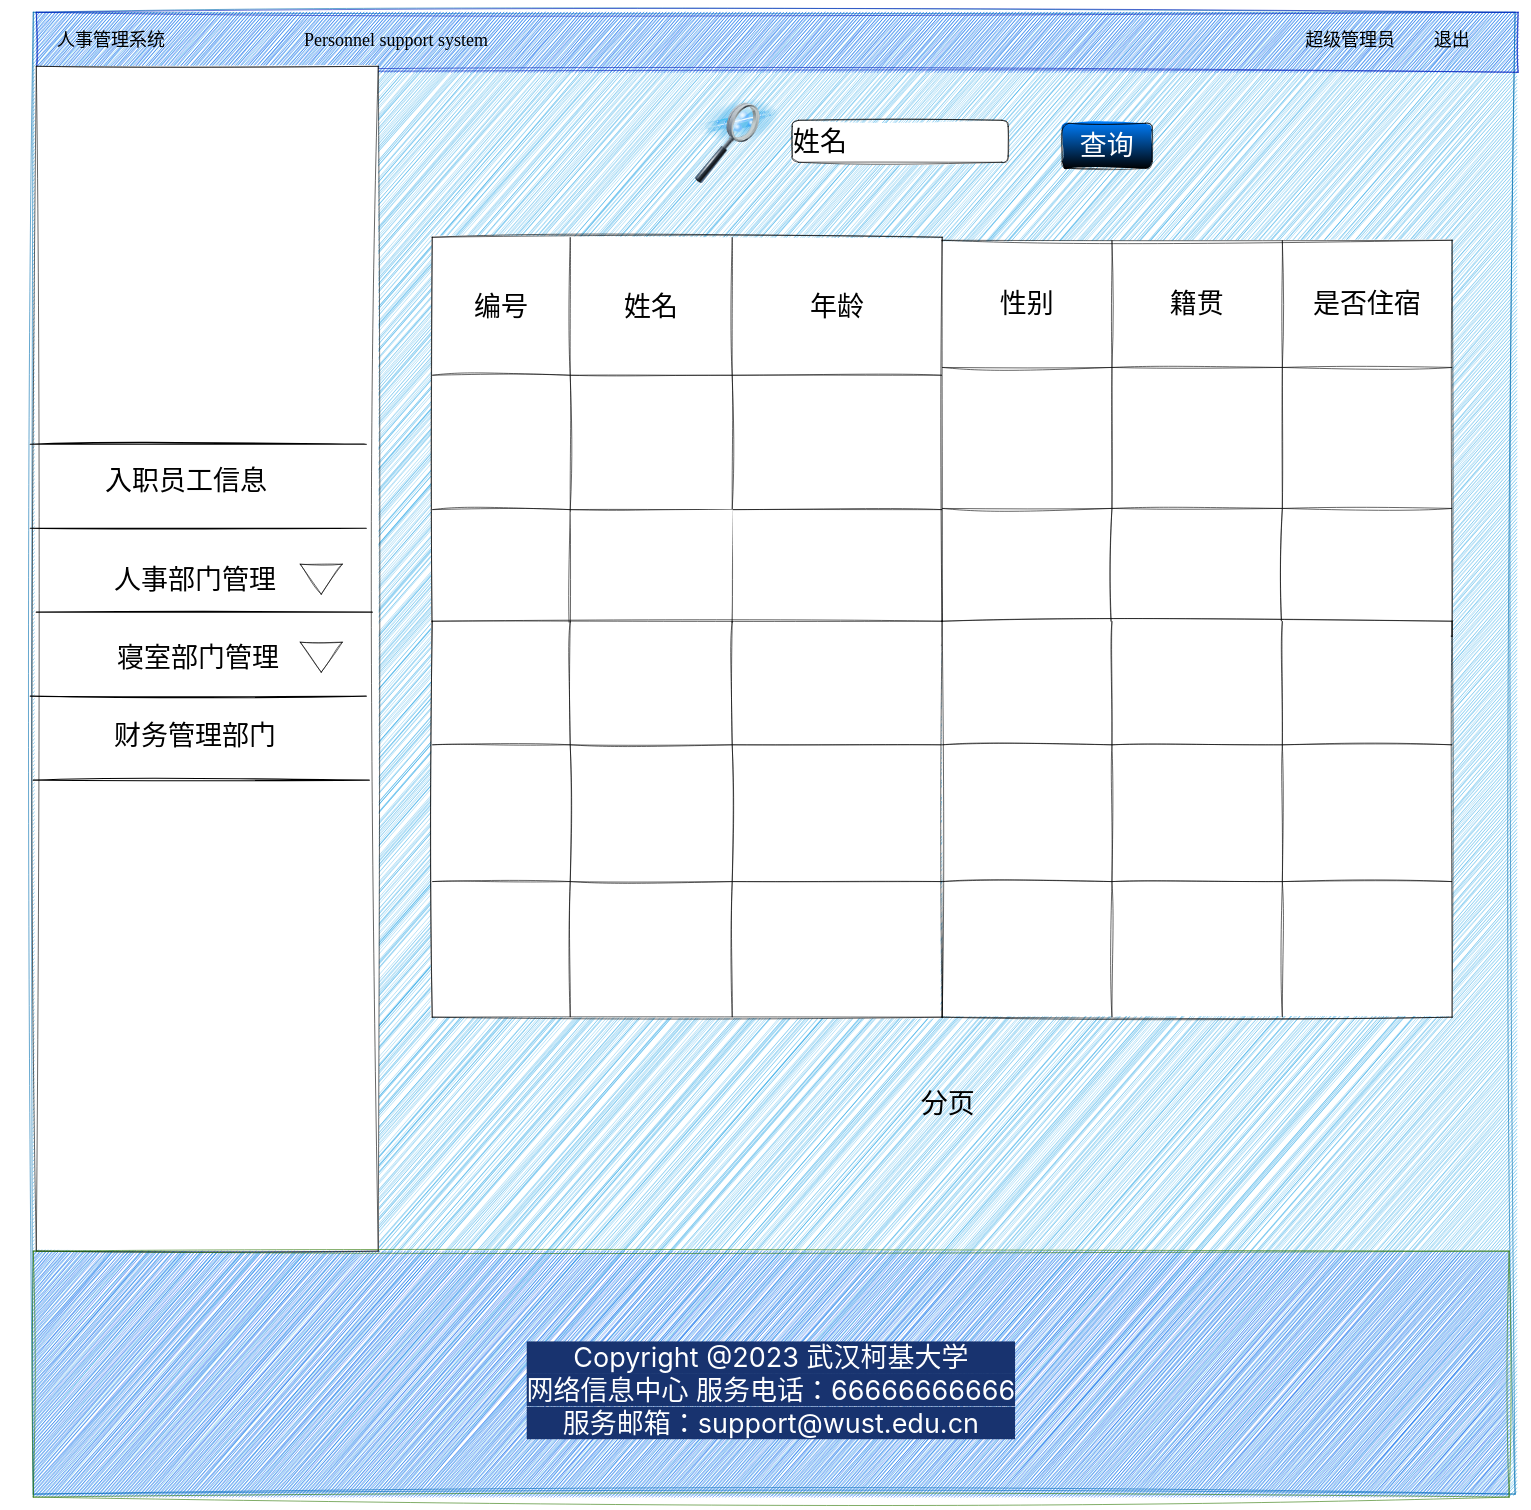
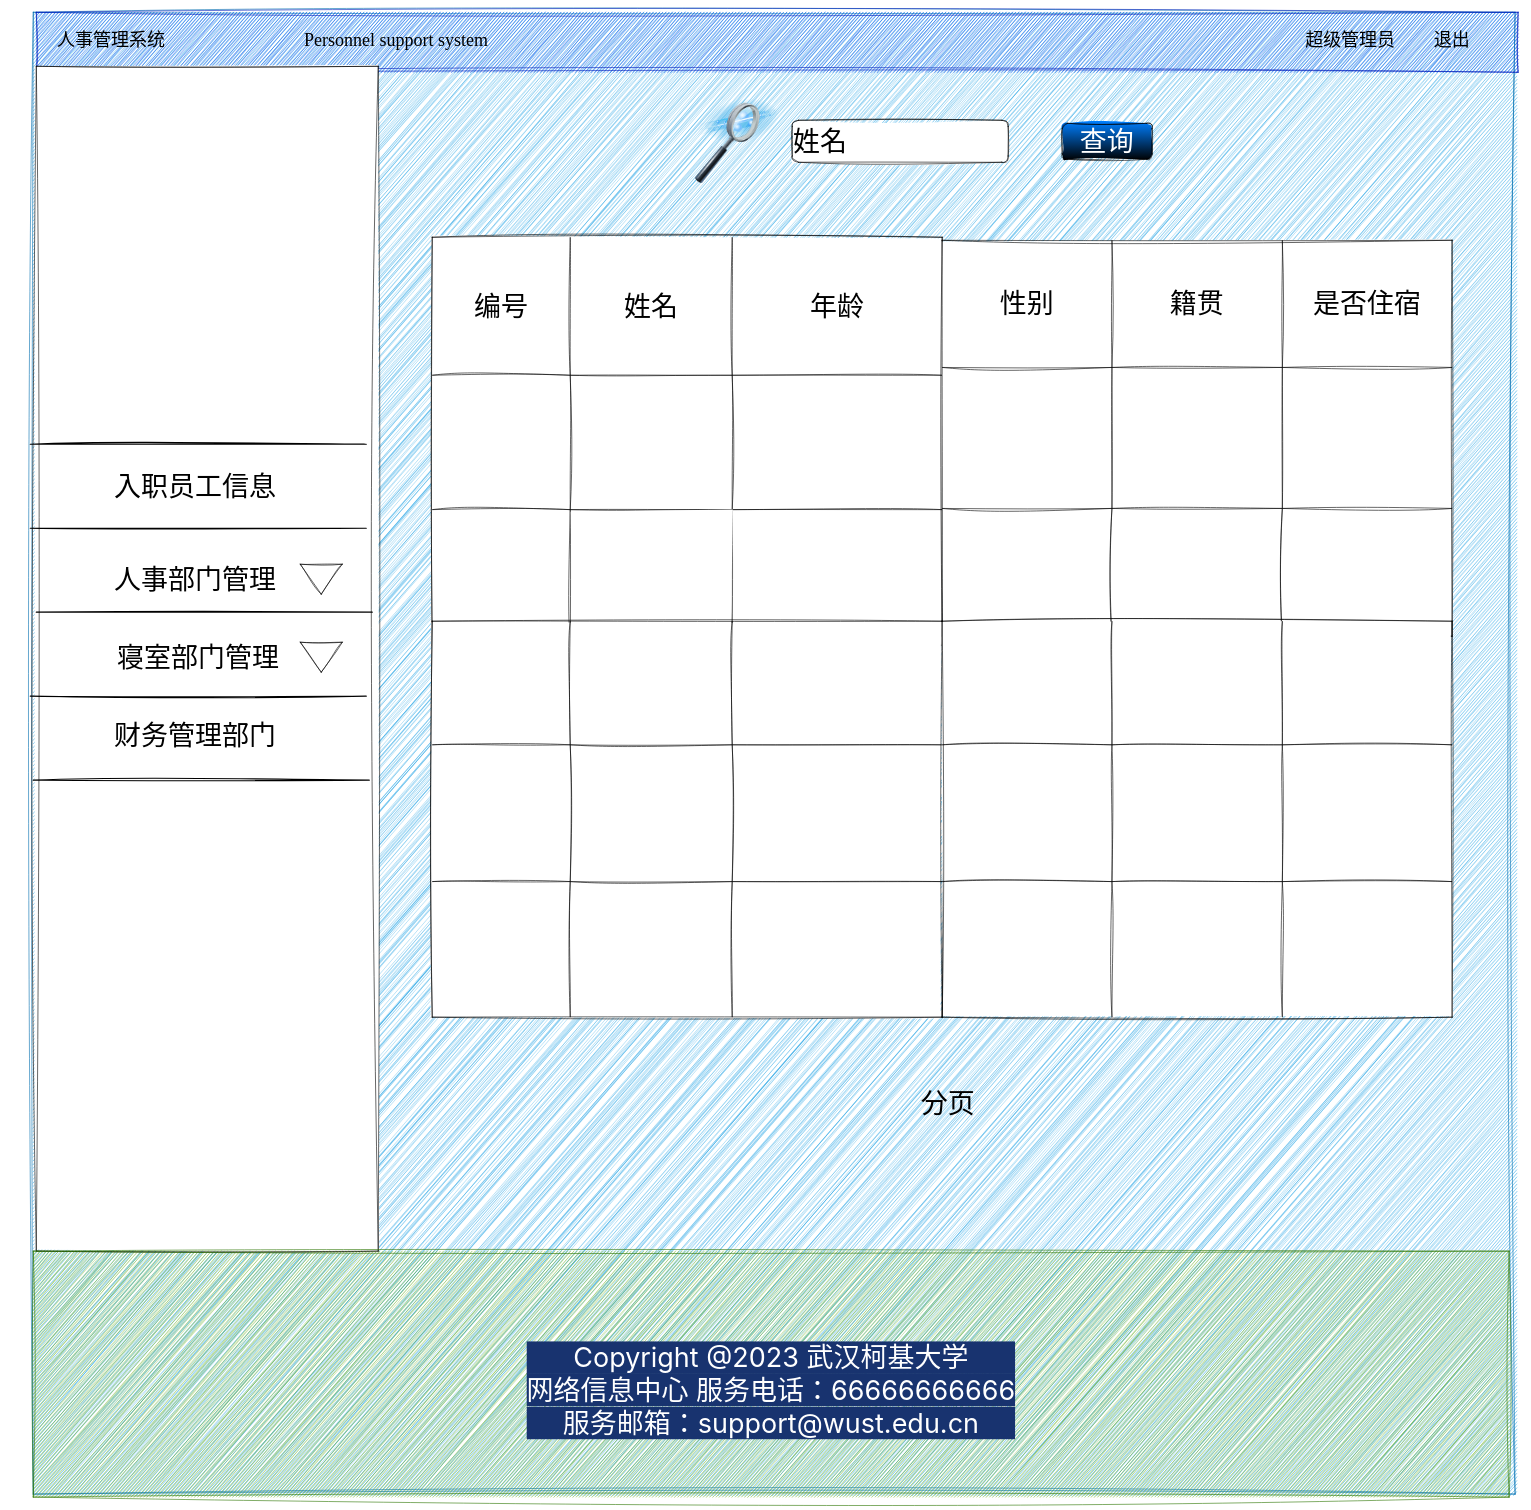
node "查询": size 90x45 -> 90x36
node "入职员工信息": moved (186, 480) -> (195, 486)
node "Copyright @2023 武汉柯基大学 网络信息中心 服务电话：66666666666服务邮箱：support@wust.edu.cn": fillcolor #0050ef -> #60a917
